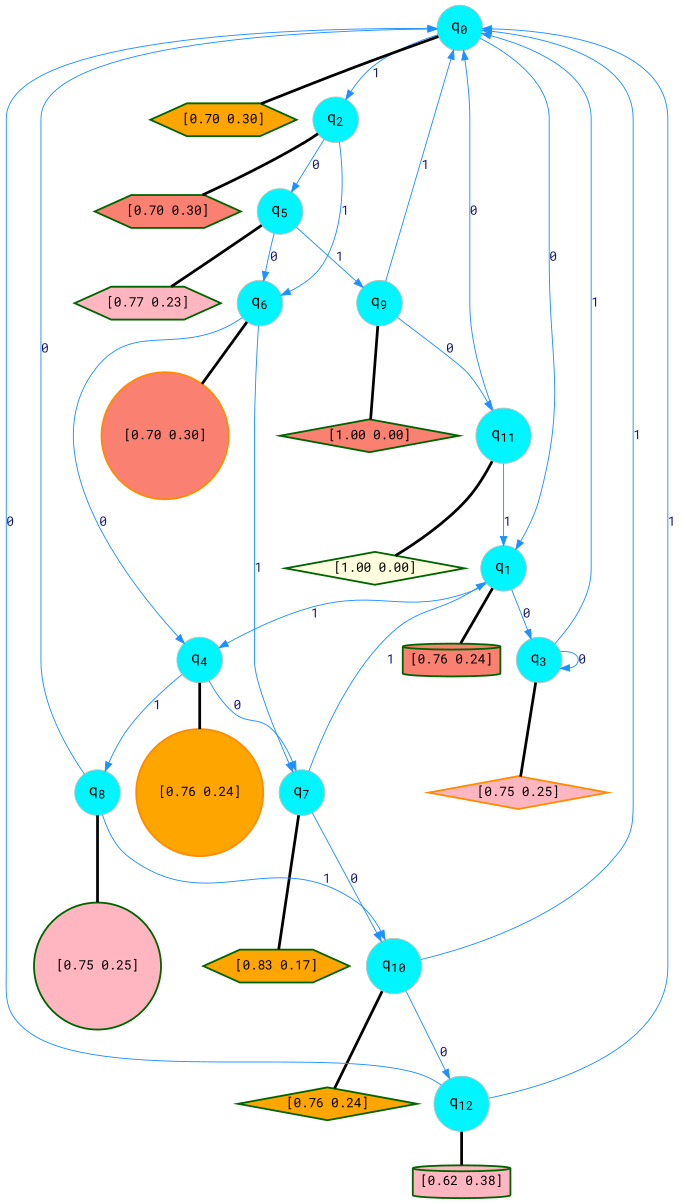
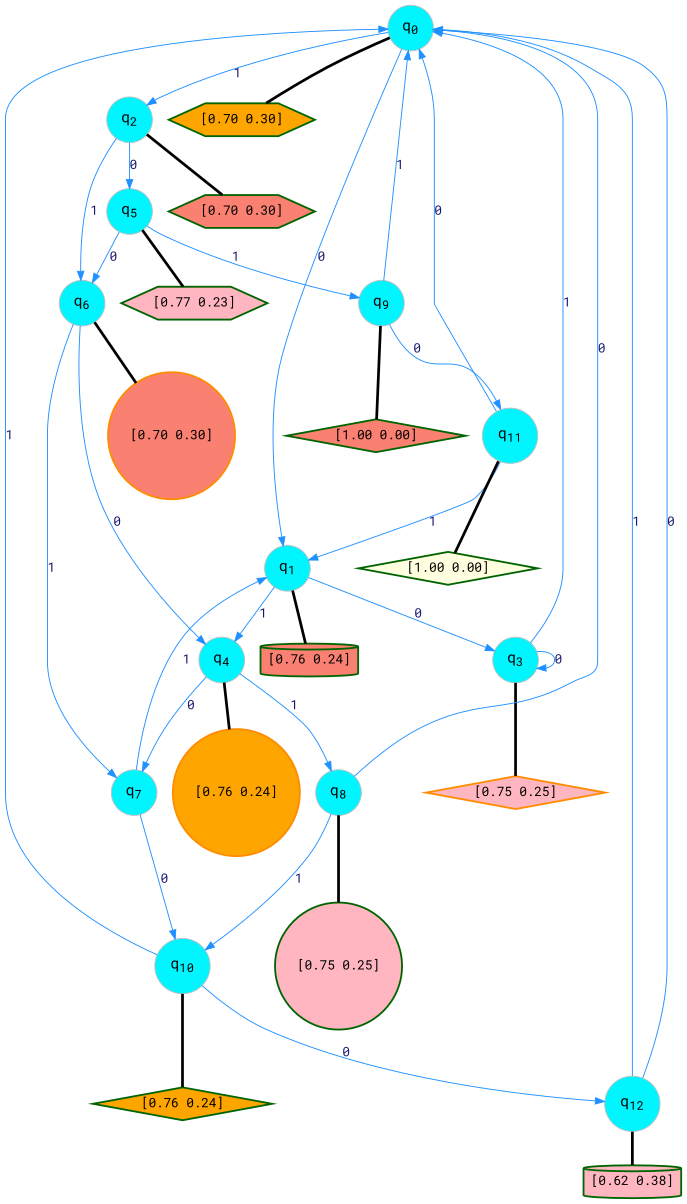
node "[0.83 0.17]": removed
